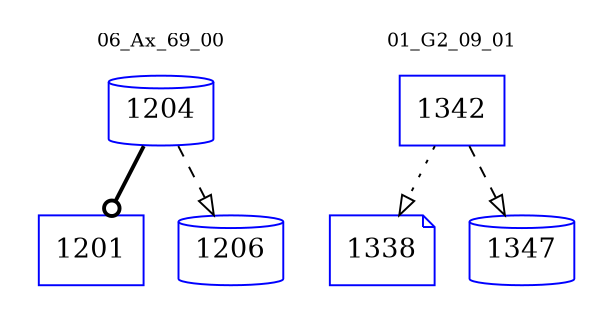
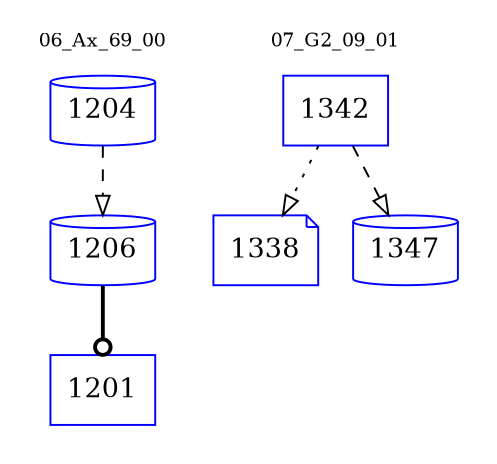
cluster "01_G2_09_01": label "01_G2_09_01" -> "07_G2_09_01"
edge "1204" -> "1201": now "1206" -> "1201"
